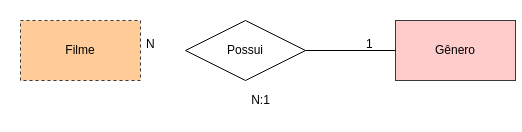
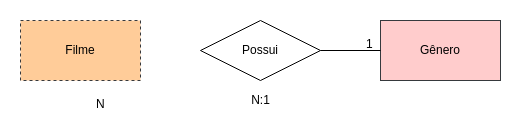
node "N": moved (151, 41) -> (101, 101)
node "Possui": moved (246, 51) -> (261, 51)
node "Gênero": moved (456, 51) -> (441, 51)
